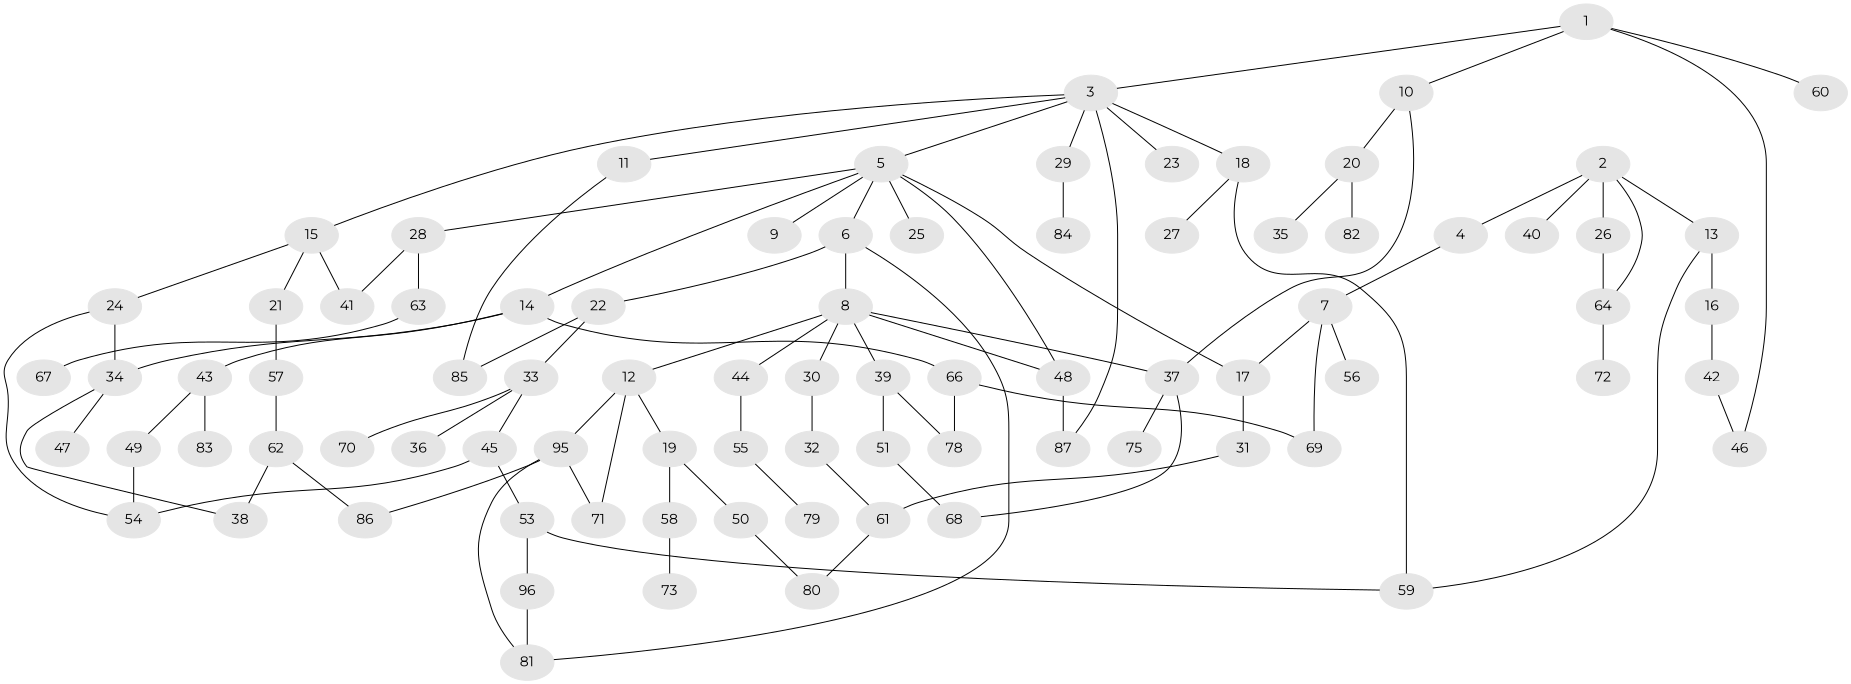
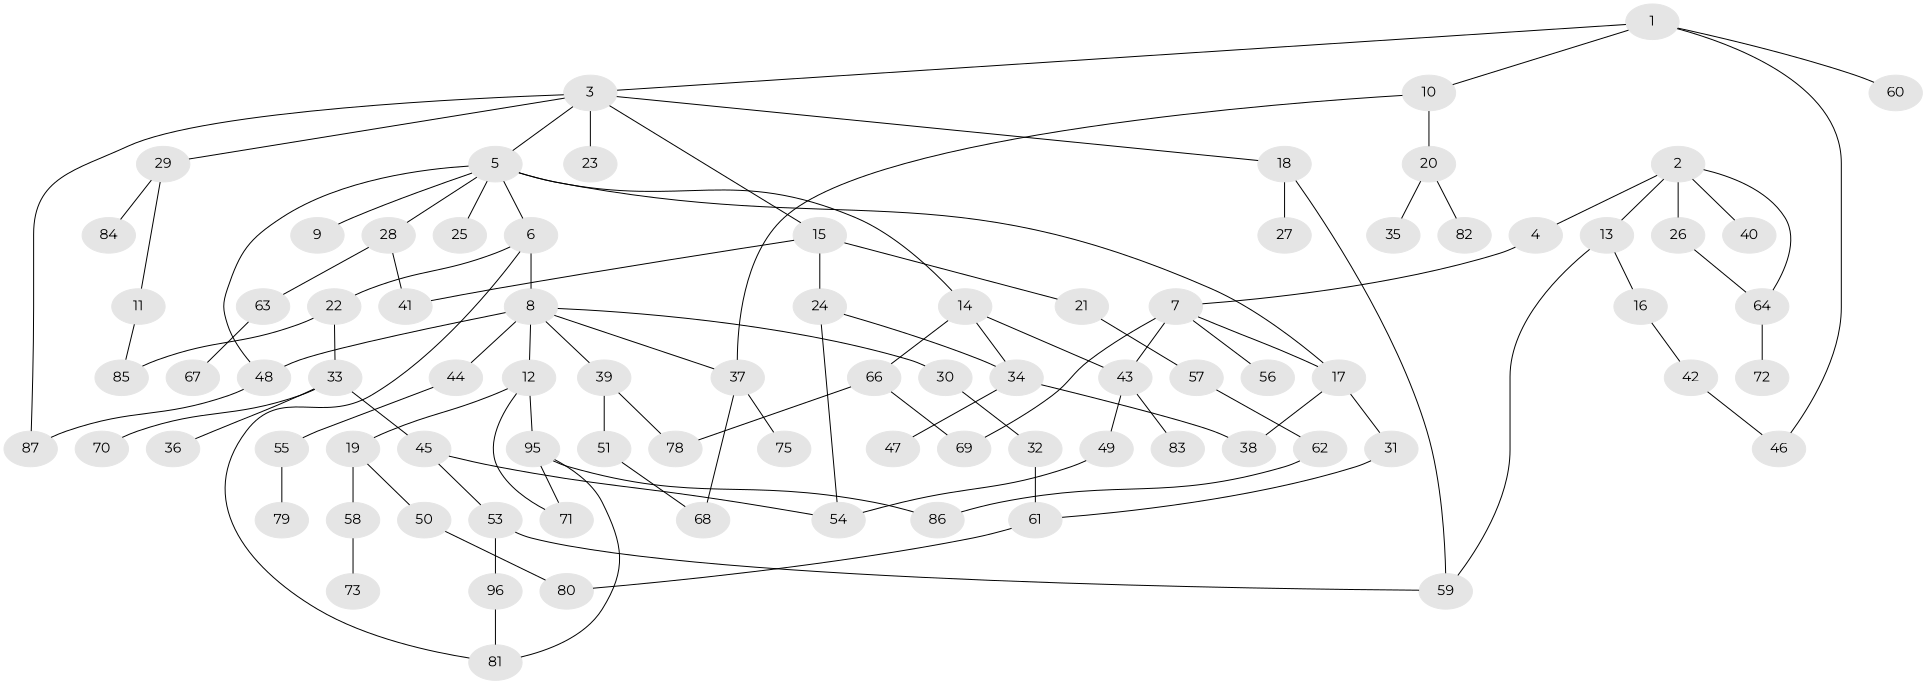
edge "3" -- "11": now "29" -- "11"
edge "7" -- "43": added
edge "62" -- "38": now "17" -- "38"
